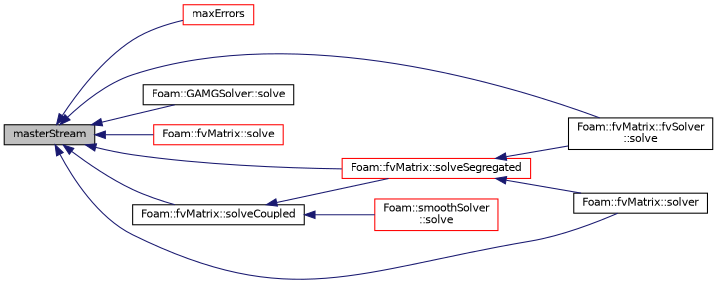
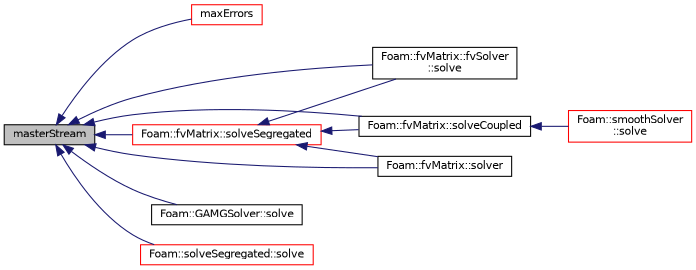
node "Foam::fvMatrix::solve": label "Foam::fvMatrix::solve" -> "Foam::solveSegregated::solve"
edge "Foam::fvMatrix::solveSegregated" -> "Foam::fvMatrix::solveCoupled": reversed
